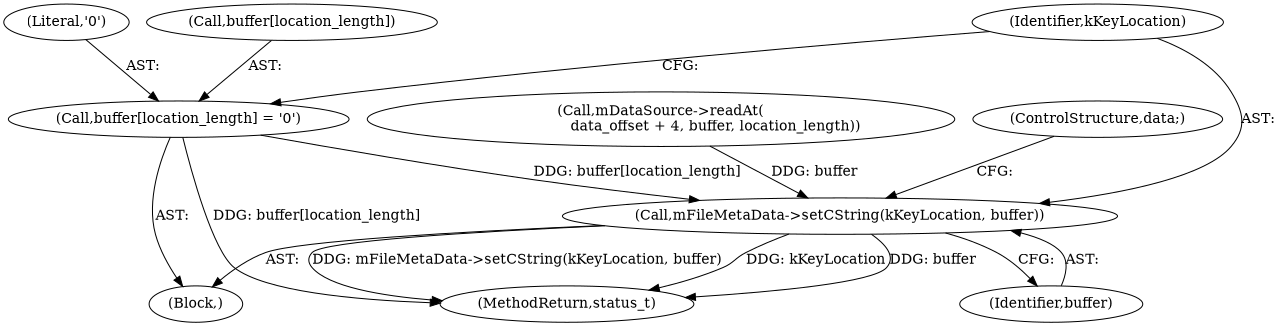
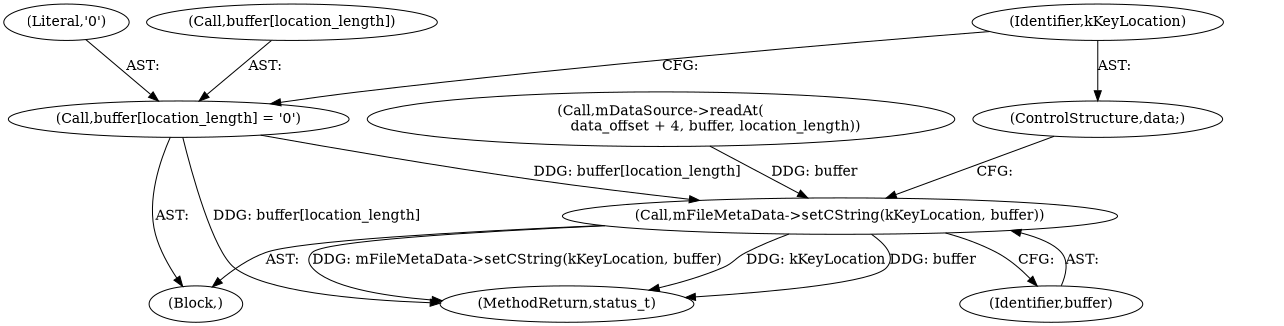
edge "(Identifier,kKeyLocation)" -> "(Call,mFileMetaData->setCString(kKeyLocation, buffer))": now "(Identifier,kKeyLocation)" -> "(ControlStructure,data;)"
